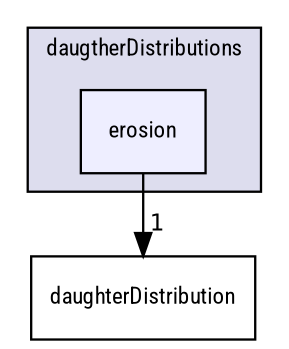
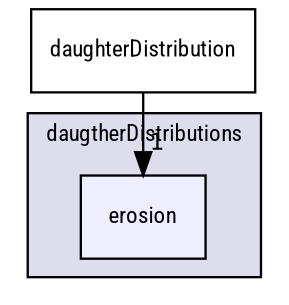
edge "erosion" -> "daughterDistribution": reversed
